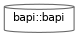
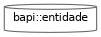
node "bapi::bapi": label "bapi::bapi" -> "bapi::entidade"
